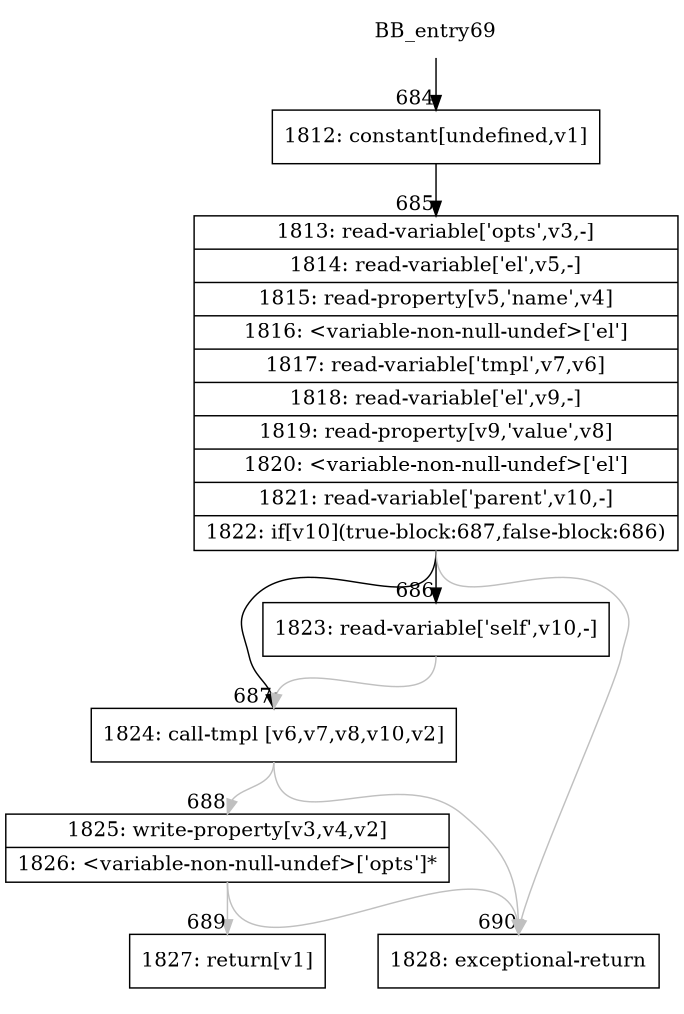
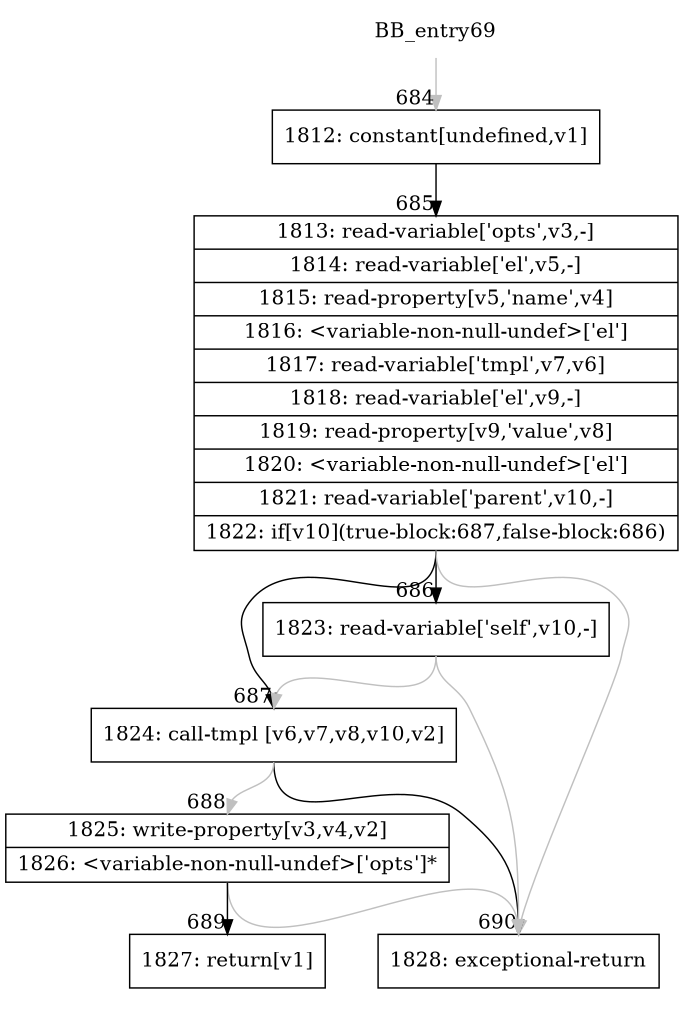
edge "BB_entry69" -> "1812: constant[undefined,v1]": color black -> gray
edge "1823: read-variable['self',v10,-]" -> "1828: exceptional-return": added
edge "1824: call-tmpl [v6,v7,v8,v10,v2]" -> "1828: exceptional-return": color gray -> black
edge "1825: write-property[v3,v4,v2]" -> "1827: return[v1]": color gray -> black
